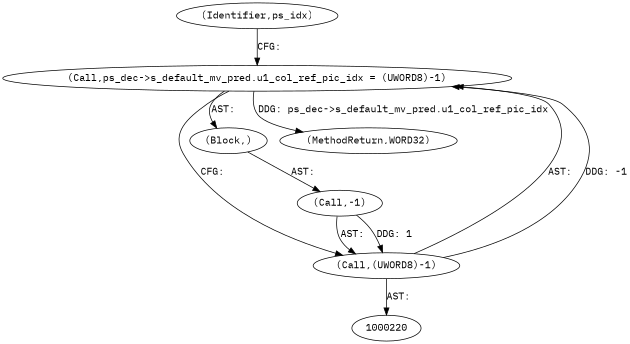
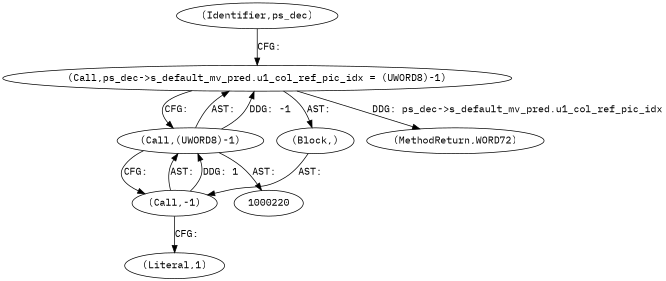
node "(Identifier,ps_idx)": label "(Identifier,ps_idx)" -> "(Identifier,ps_dec)"
node "(MethodReturn,WORD32)": label "(MethodReturn,WORD32)" -> "(MethodReturn,WORD72)"
edge "(Call,(UWORD8)-1)" -> "(Call,-1)": added, label "CFG:"
node "(Literal,1)": added
